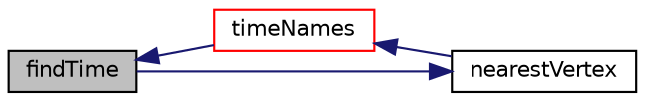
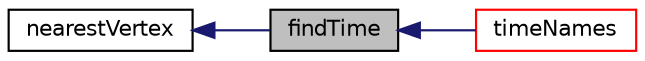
edge "nearestVertex" -> "timeNames": removed
